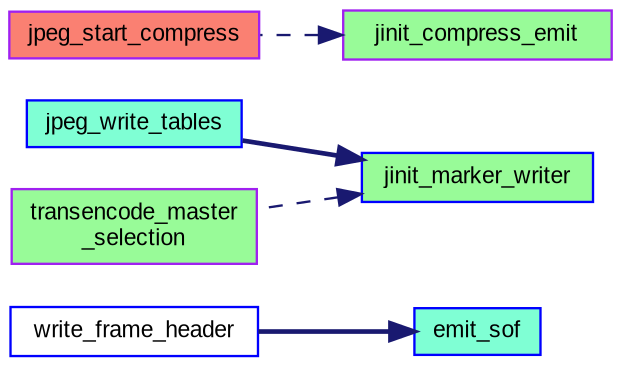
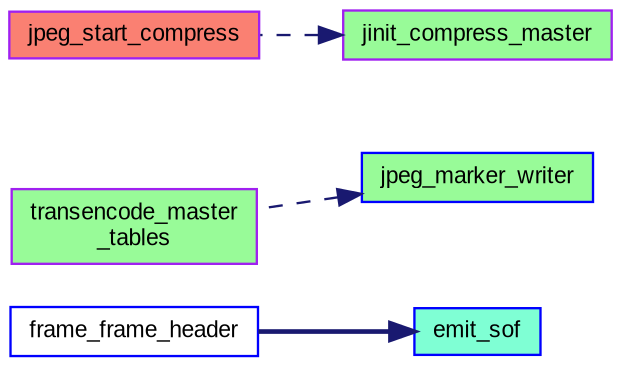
node "jinit_compress_emit": label "jinit_compress_emit" -> "jinit_compress_master"
node "jpeg_write_tables": removed
node "jinit_marker_writer": label "jinit_marker_writer" -> "jpeg_marker_writer"
node "transencode_master _selection": label "transencode_master _selection" -> "transencode_master _tables"
node "write_frame_header": label "write_frame_header" -> "frame_frame_header"
